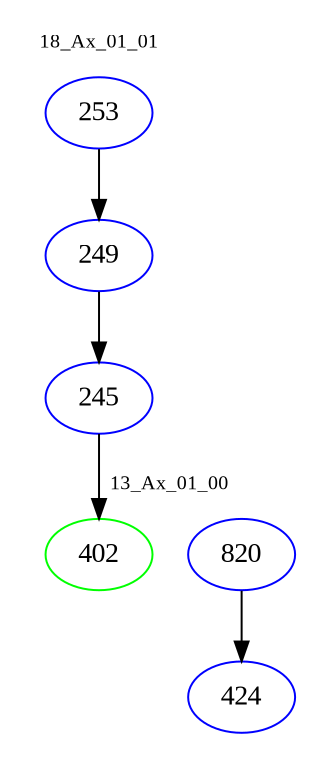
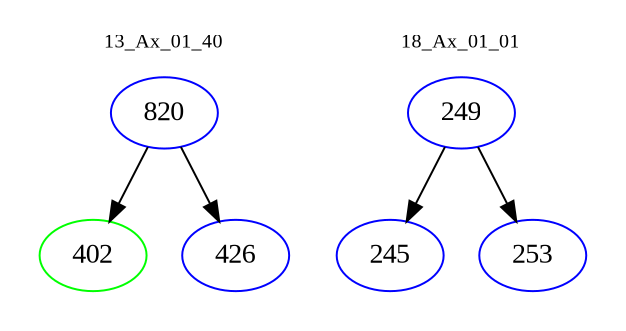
edge "253" -> "249": reversed
edge "245" -> "402": now "820" -> "402"
cluster "13_Ax_01_00": label "13_Ax_01_00" -> "13_Ax_01_40"
node "424": label "424" -> "426"
